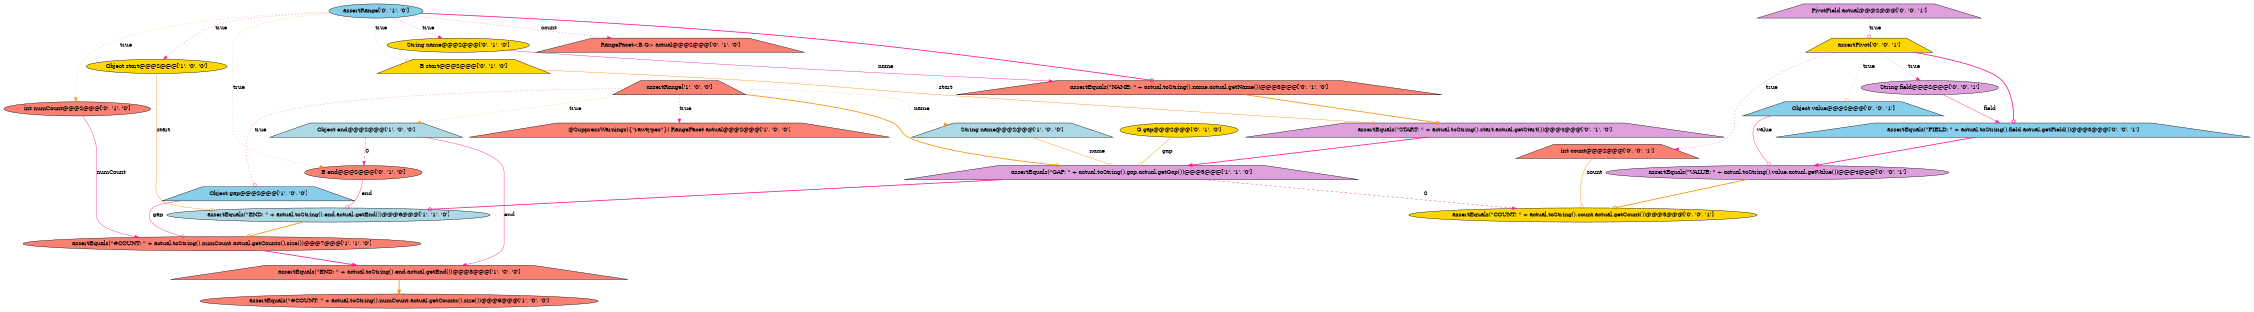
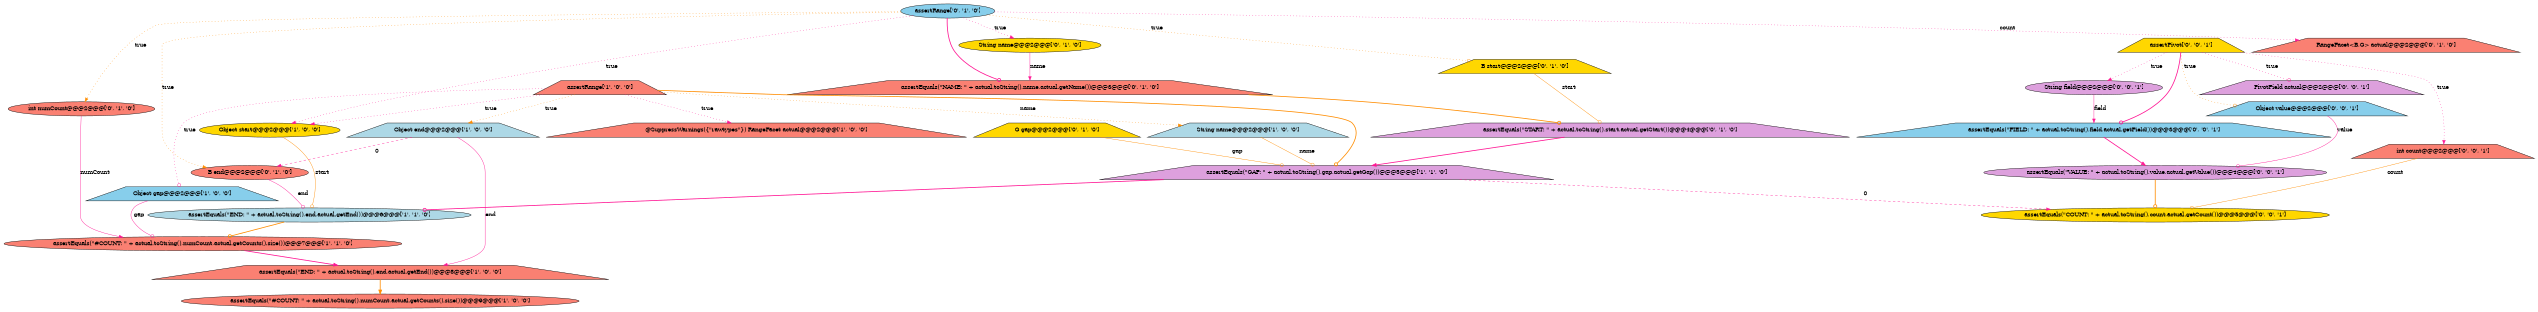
edge "PivotField actual@@@2@@@['0', '0', '1']" -> "assertPivot['0', '0', '1']": reversed
edge "assertRange['1', '0', '0']" -> "Object start@@@2@@@['1', '0', '0']": added, label "true"
node "G gap@@@2@@@['0', '1', '0']": shape ellipse -> trapezium
